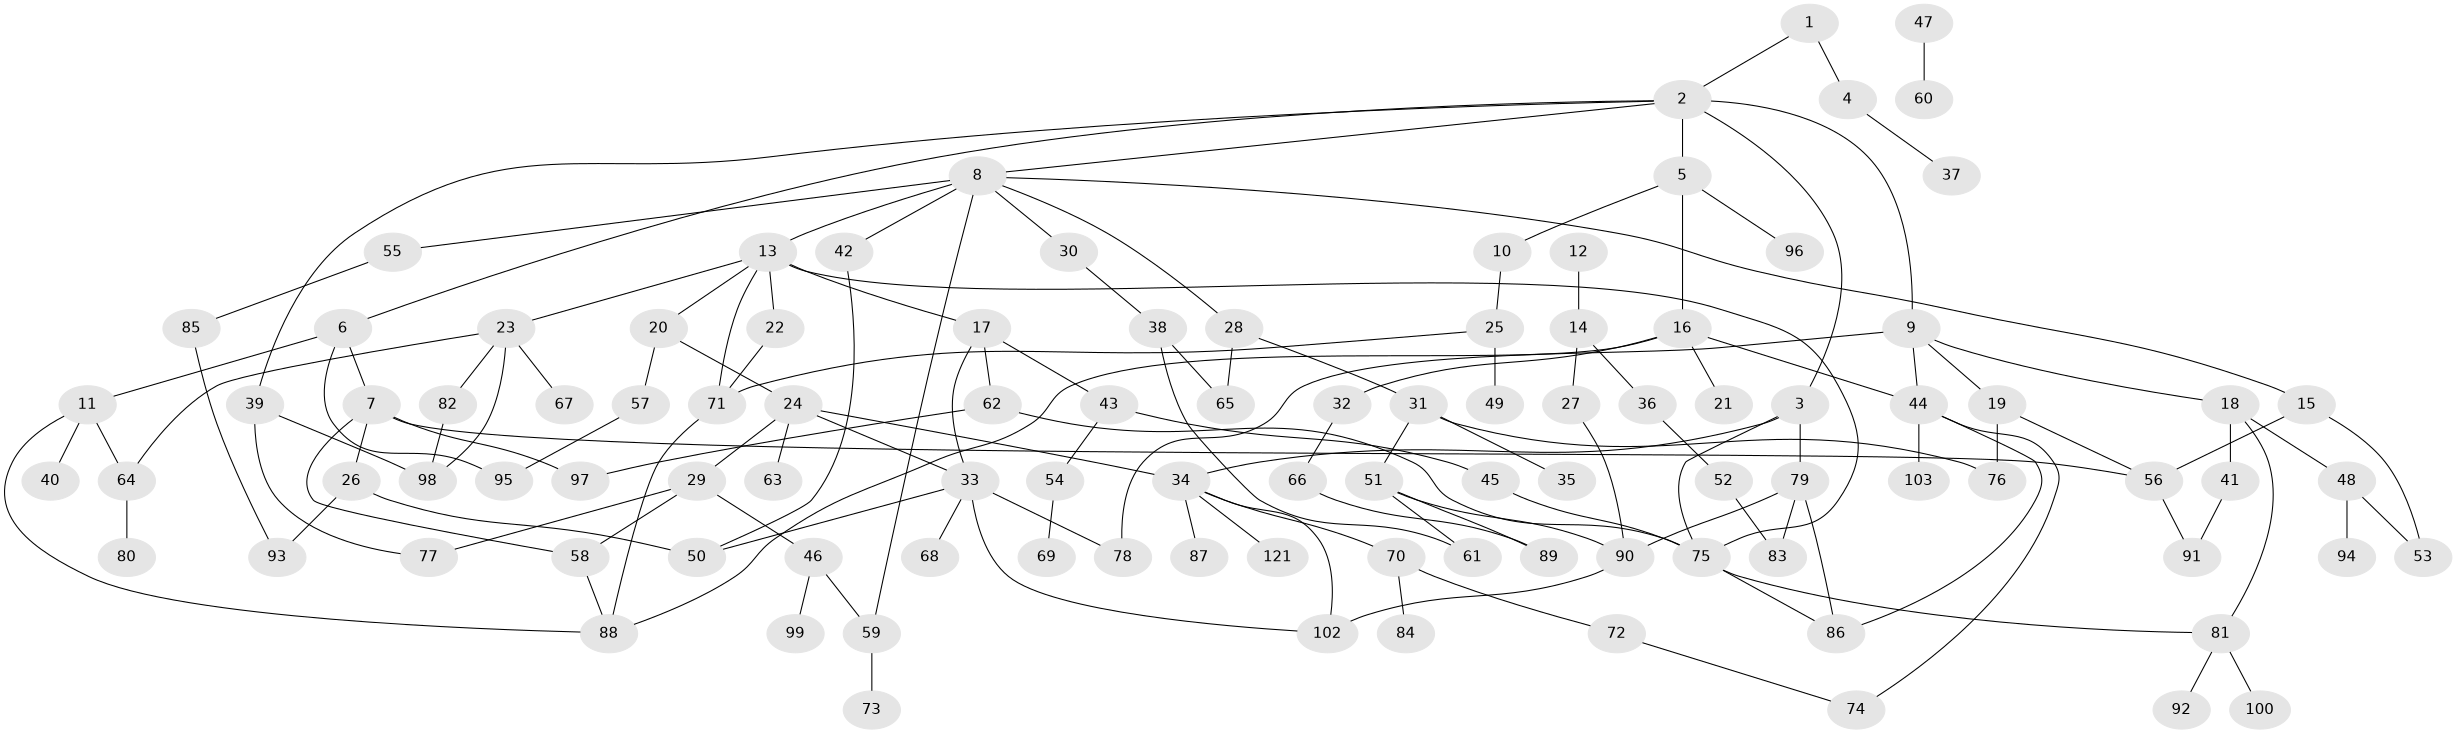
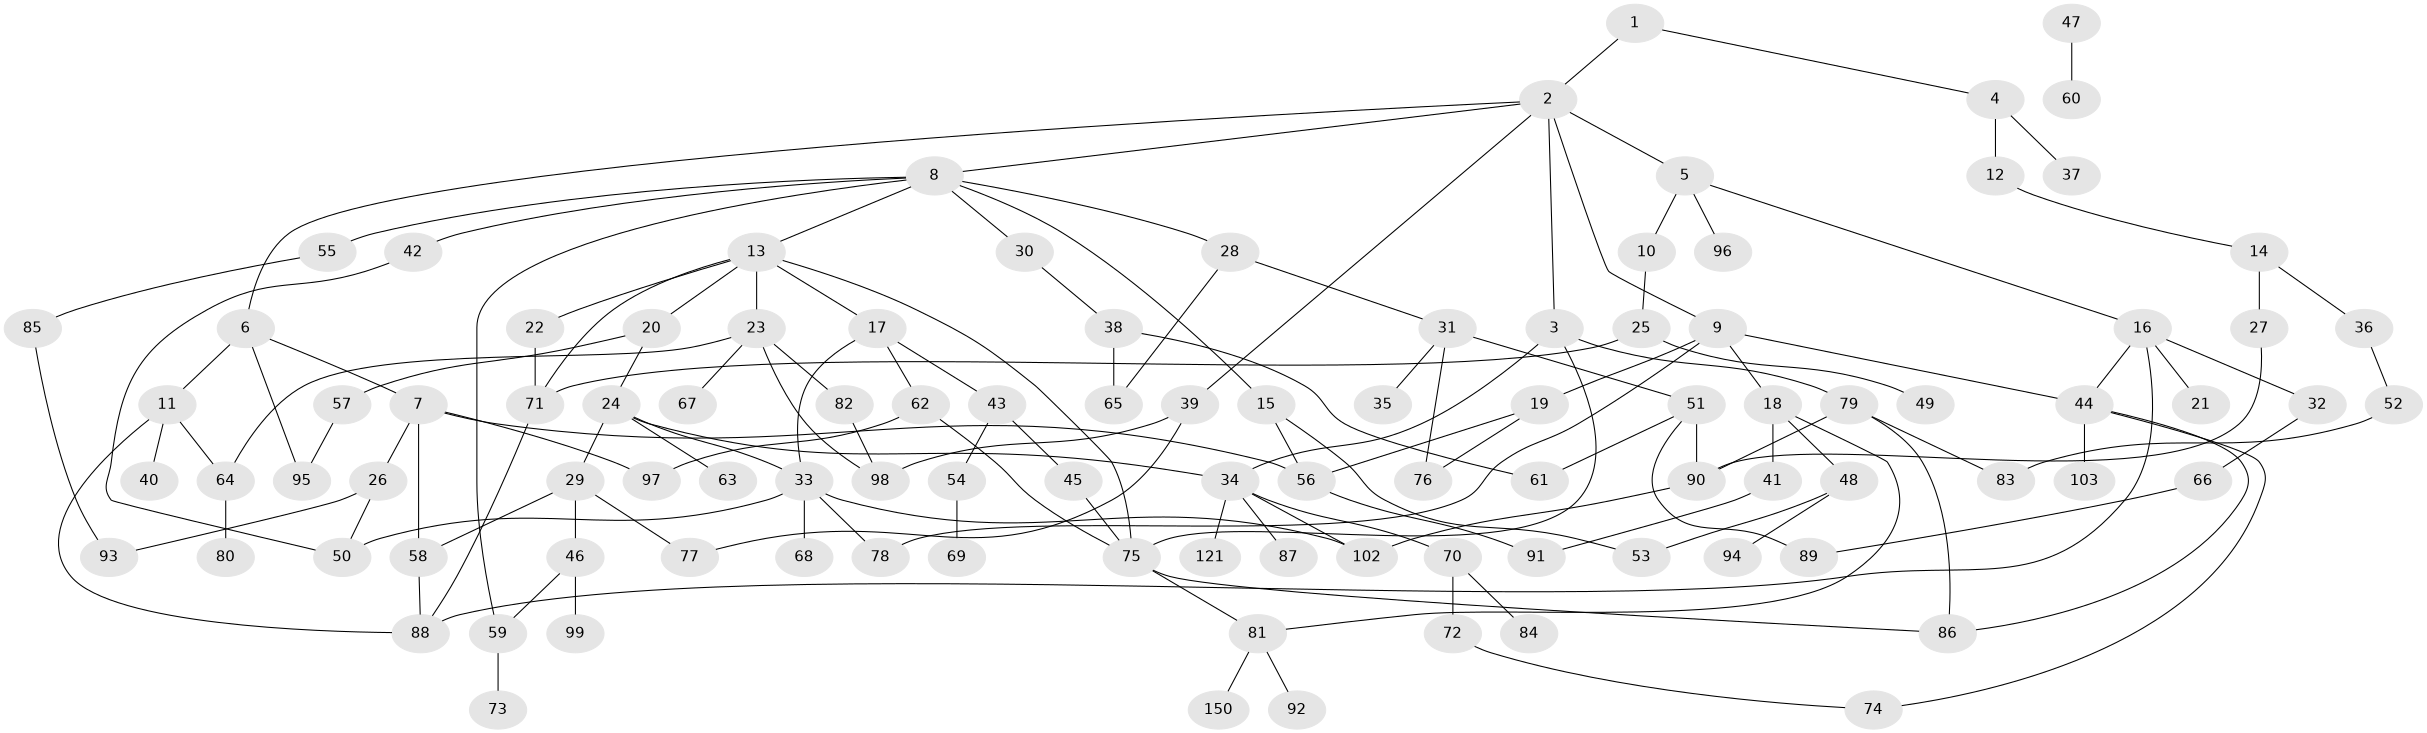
edge "4" -- "12": added
node "100": label "100" -> "150"
